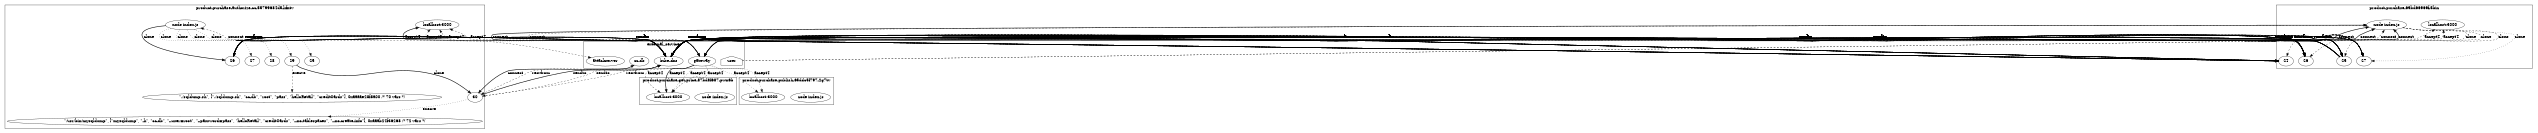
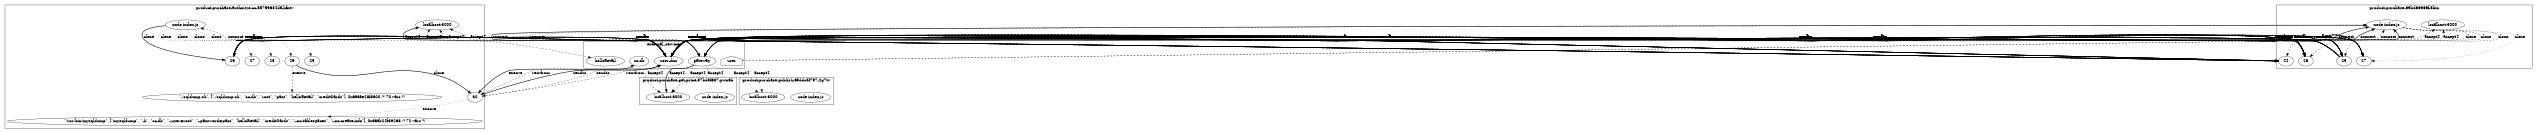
node "attackserver": label "attackserver" -> "helloRetail"
node "kube-dns": label "kube-dns" -> "user-dns"
edge "cc-db" -- "30": label "connect" -> "execve"
